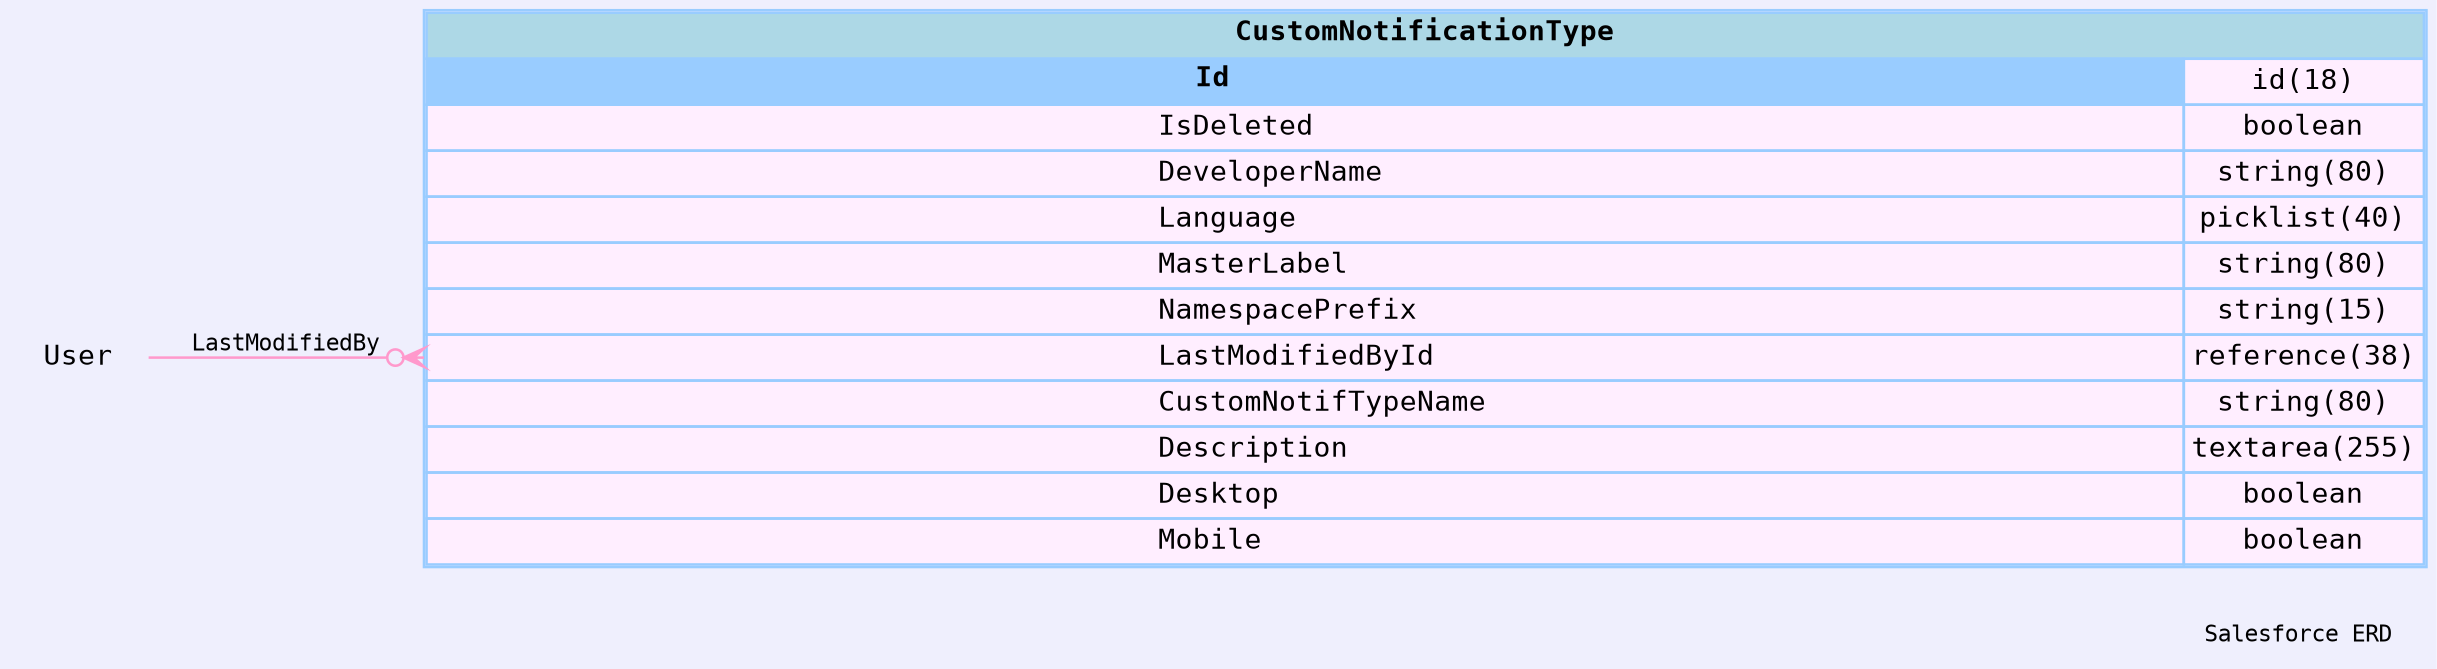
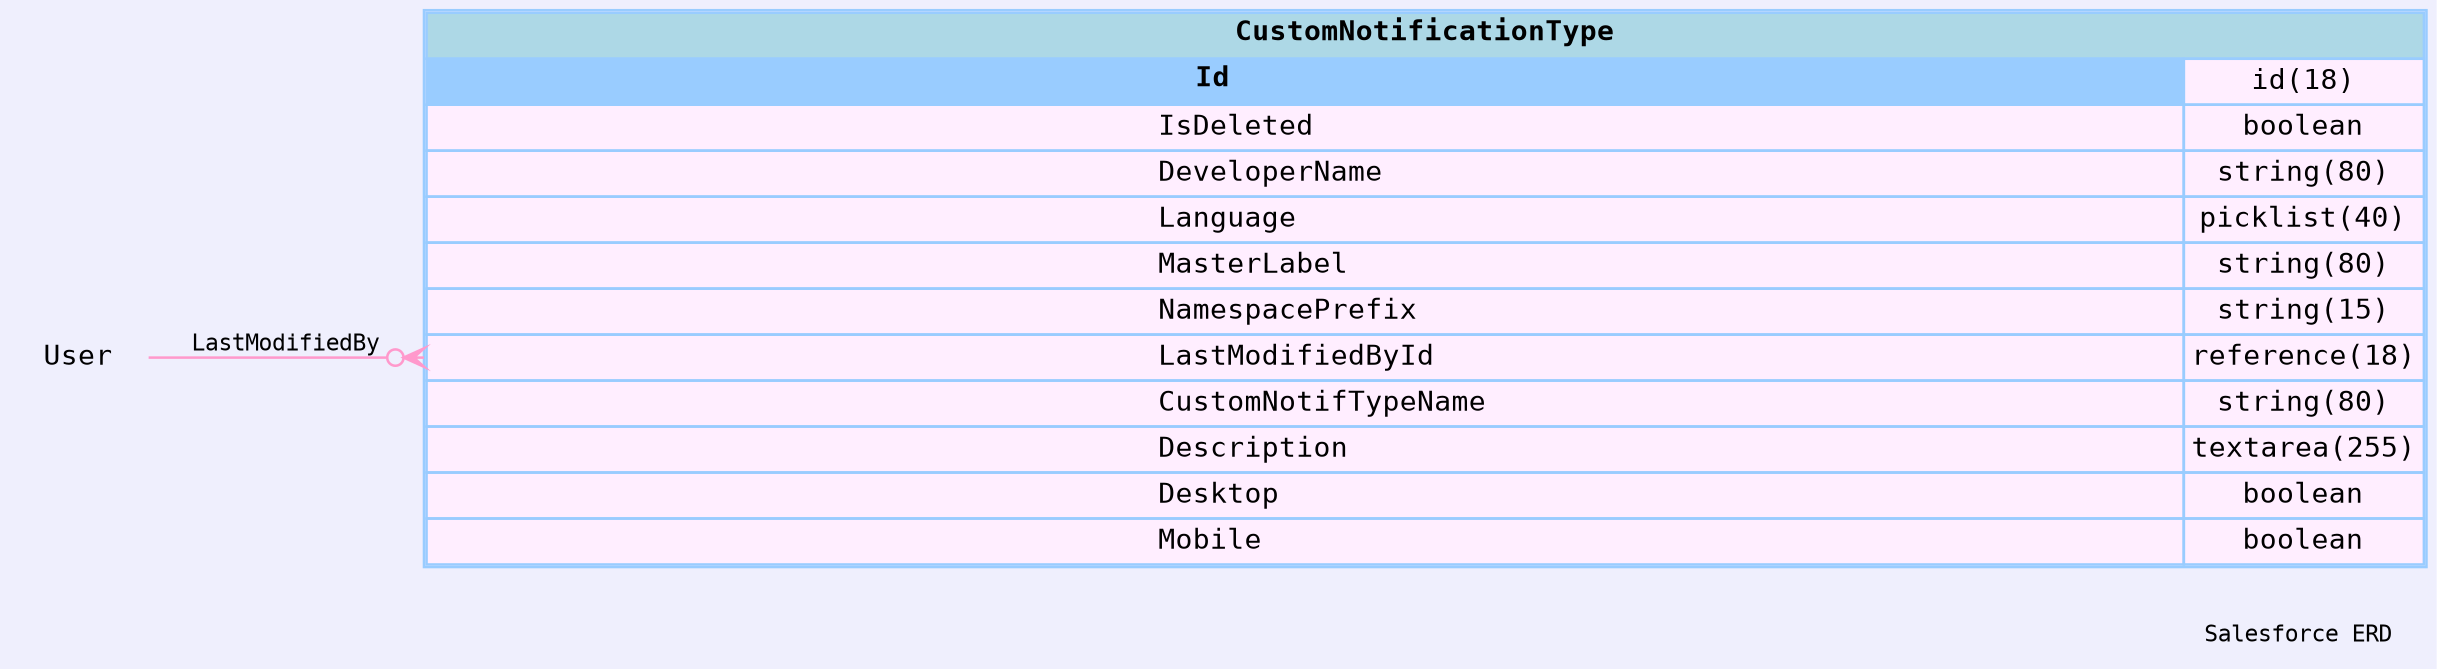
node "CustomNotificationType": text "reference(38)" -> "reference(18)"
